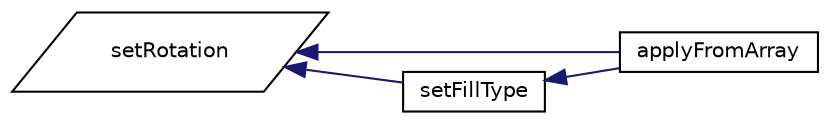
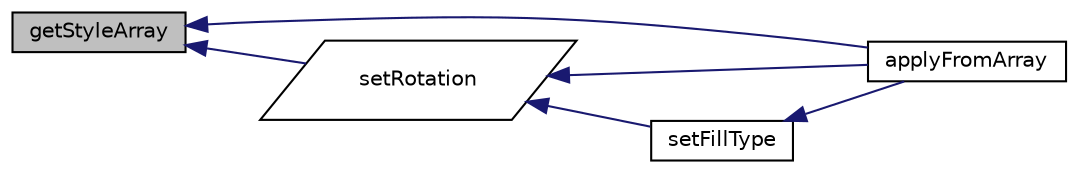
node "getStyleArray": added
